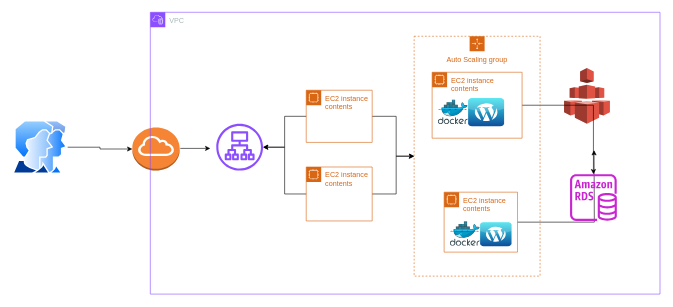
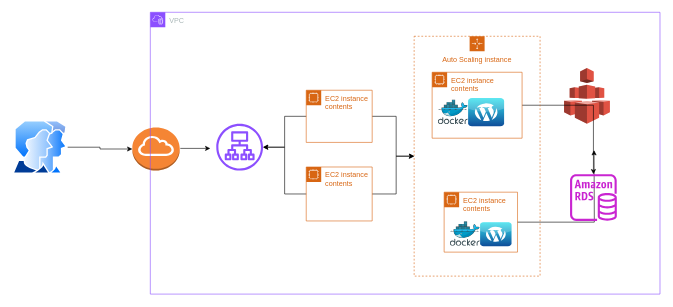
node "Auto Scaling group": label "Auto Scaling group" -> "Auto Scaling instance"
